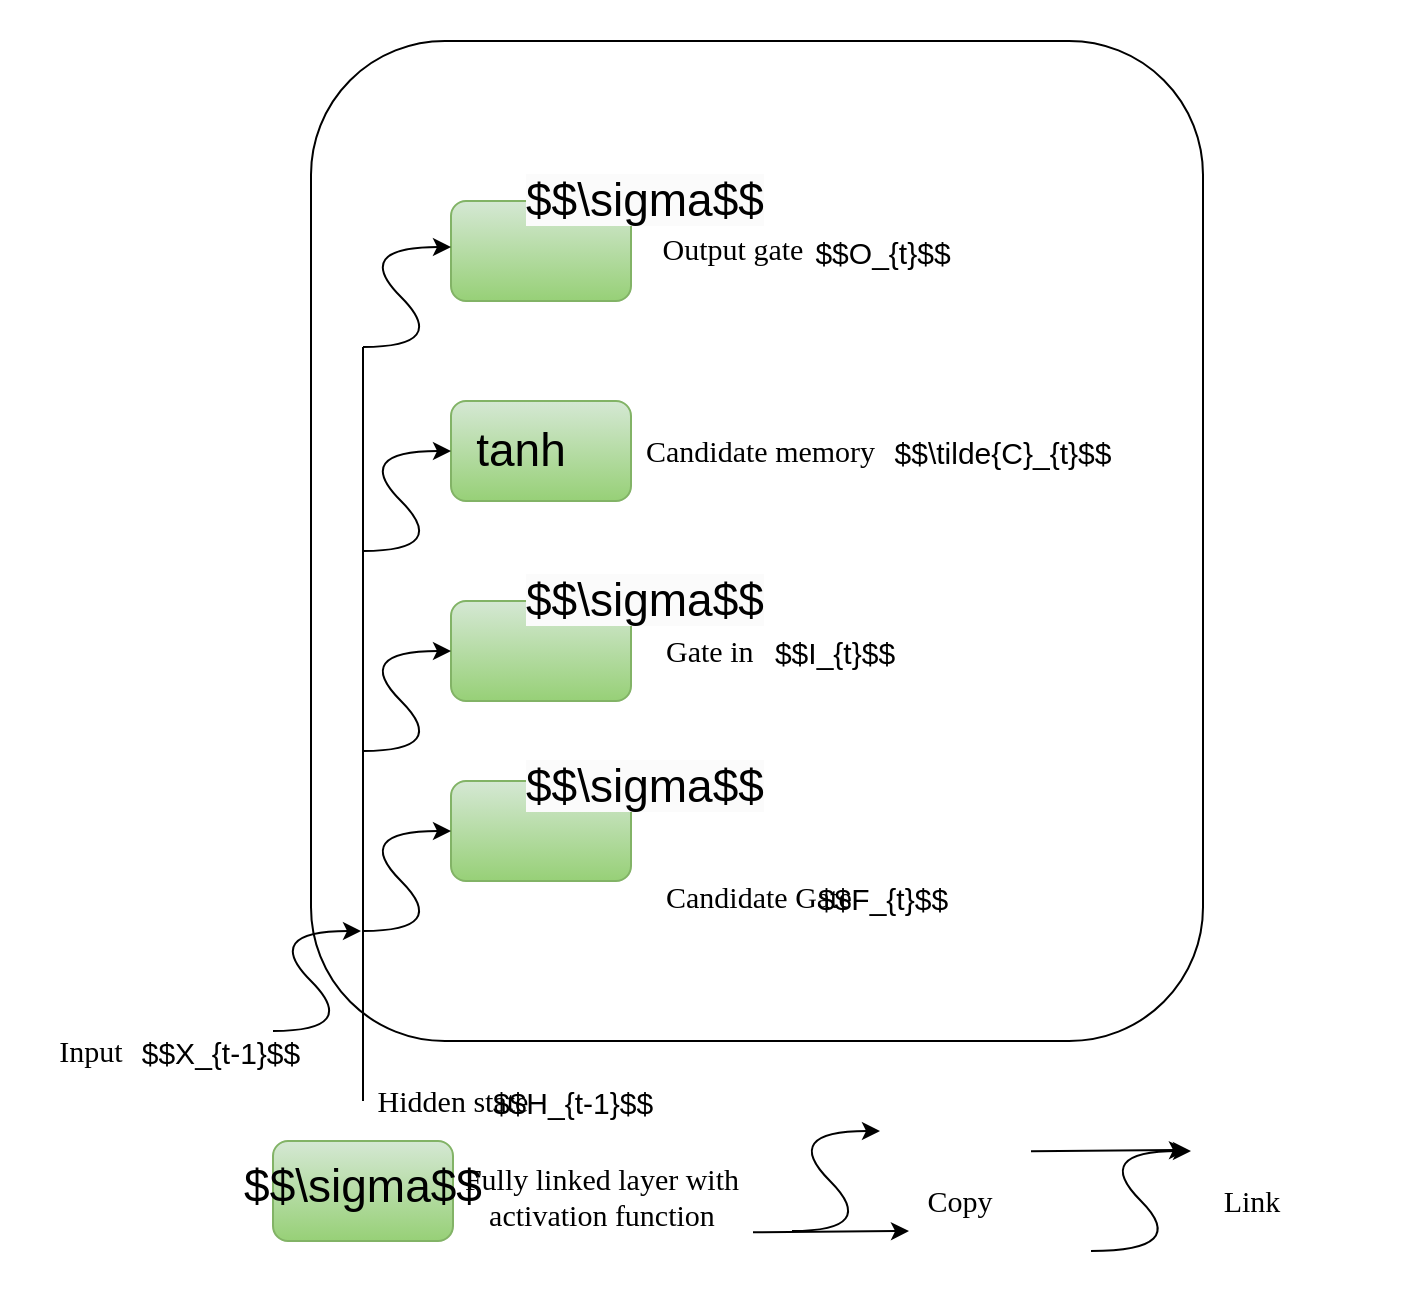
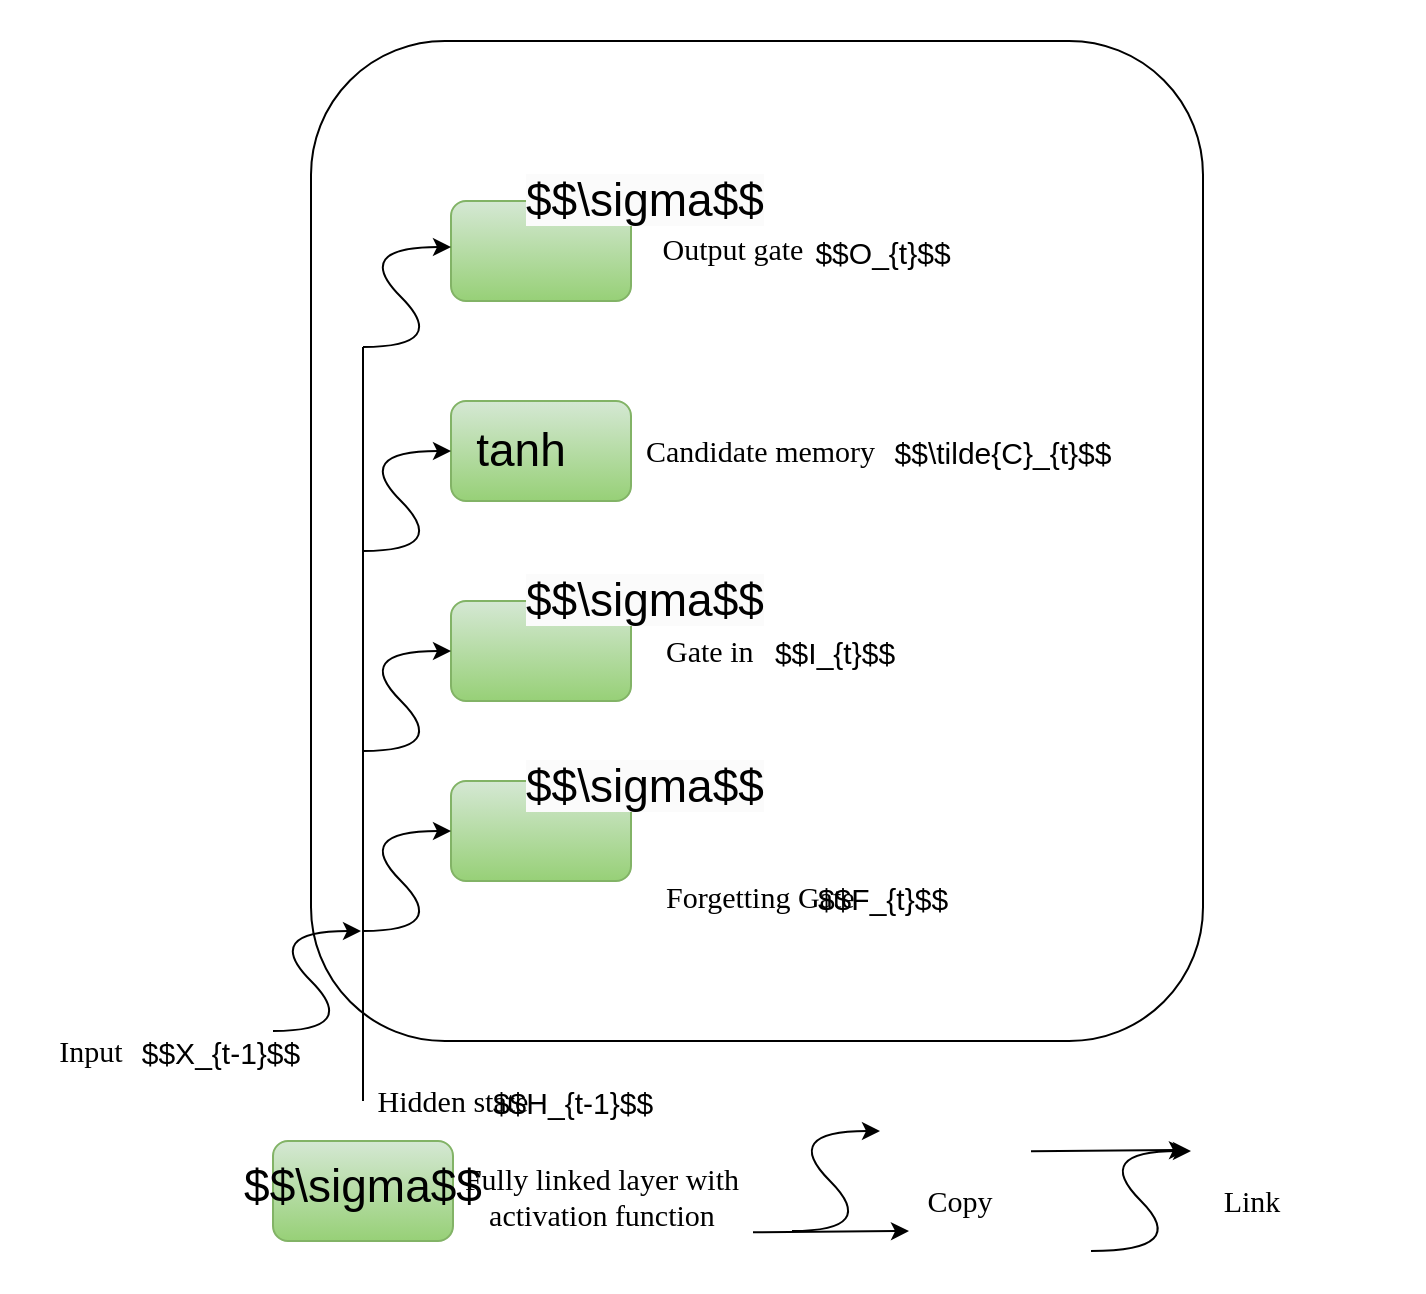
node "Candidate Gate": label "Candidate Gate" -> "Forgetting Gate"
